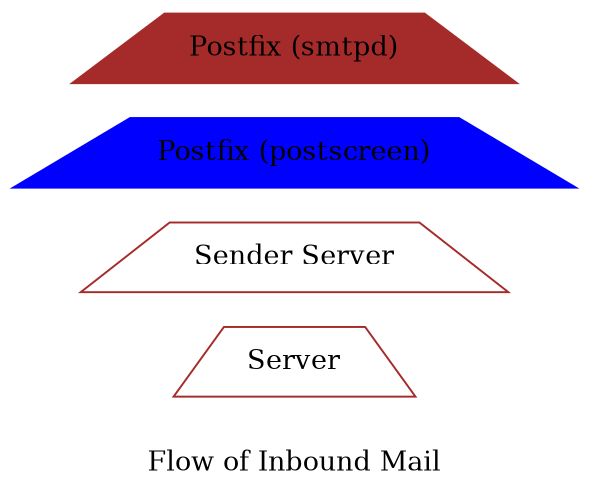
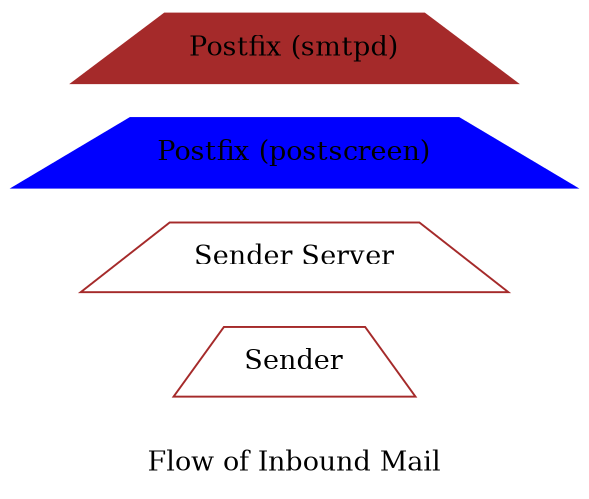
node "Server": label "Server" -> "Sender"
